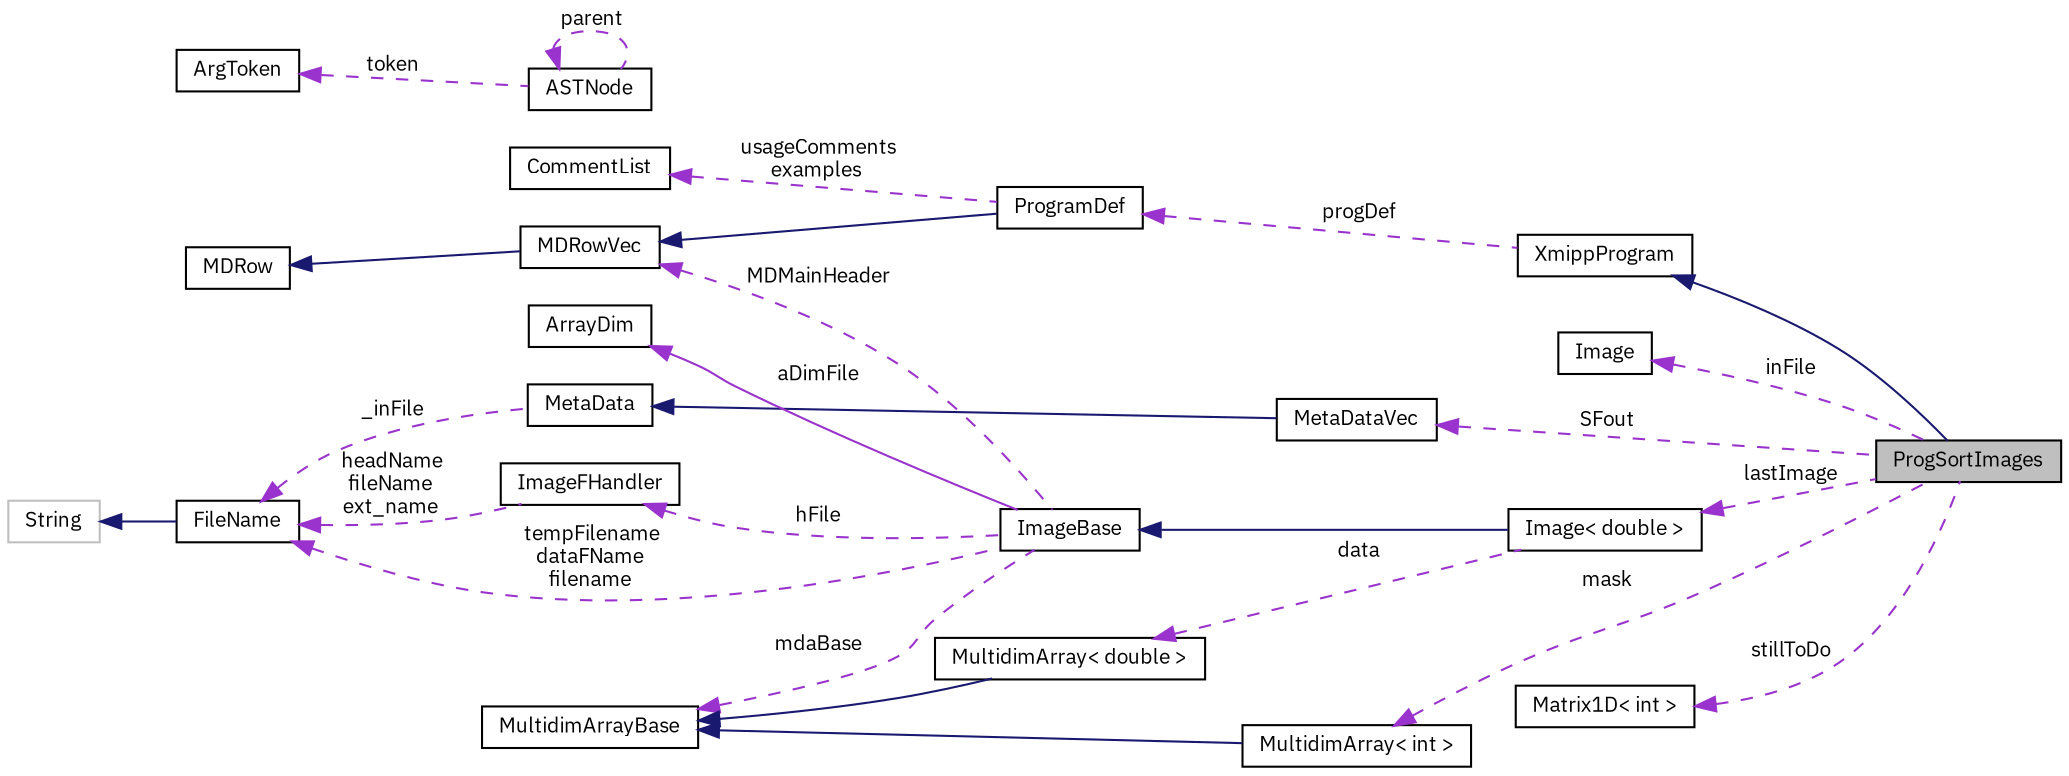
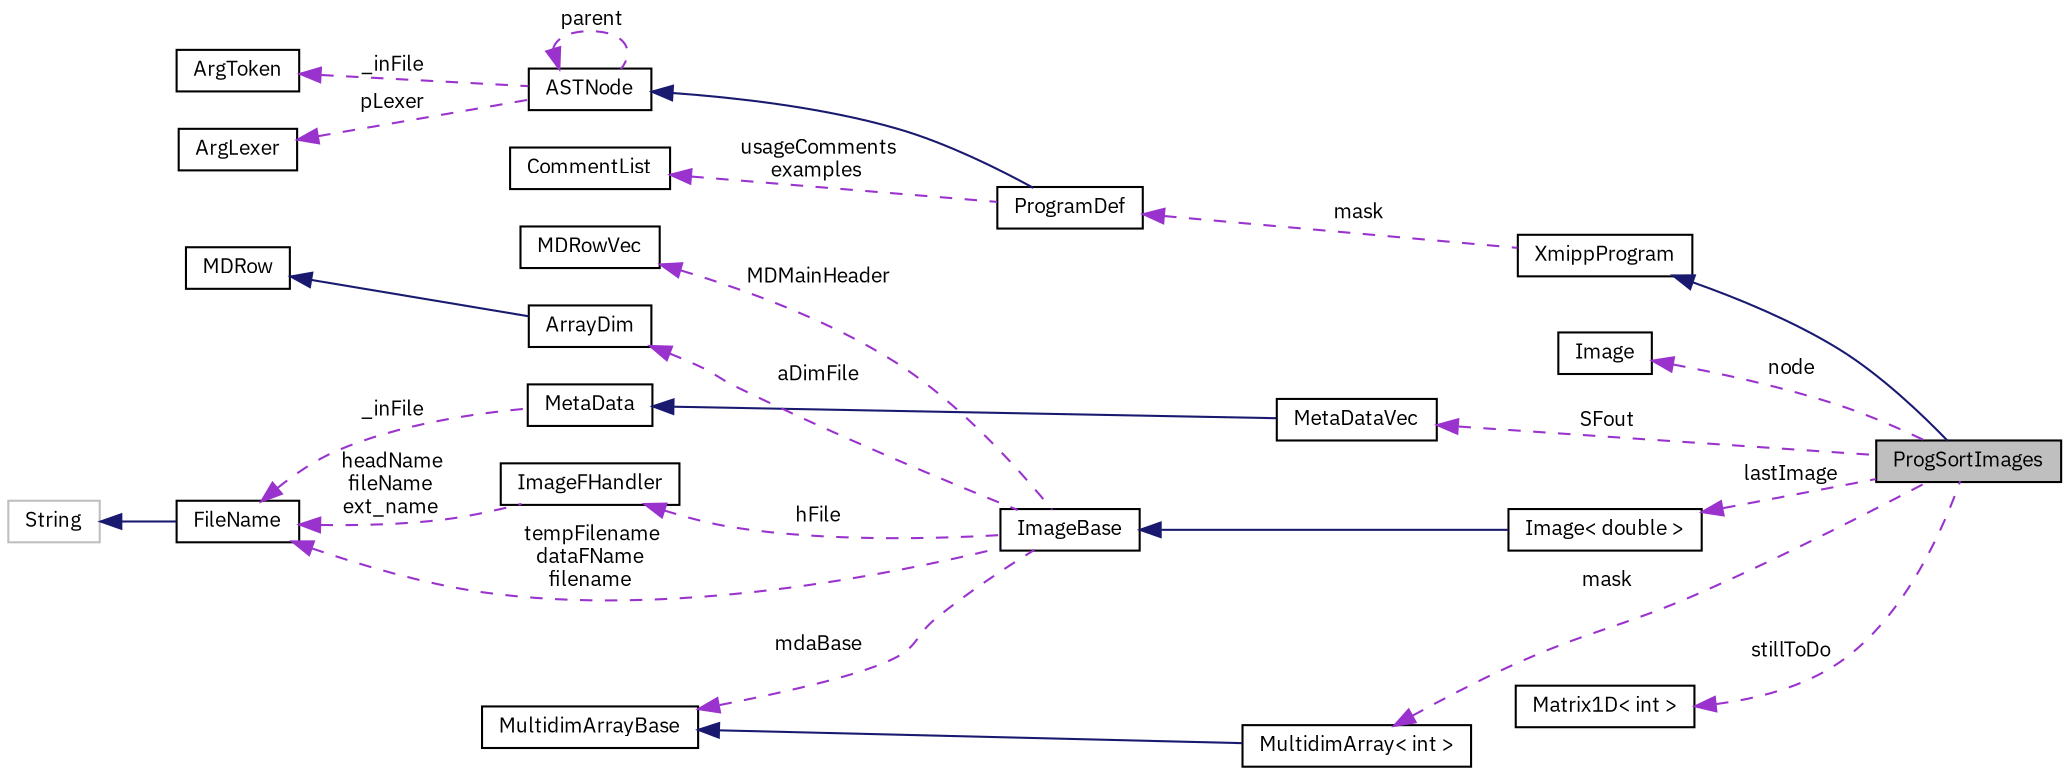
edge "ASTNode" -> "ArgToken": label " token" -> " _inFile"
node "ArgLexer": added
edge "XmippProgram" -> "ProgramDef": label " progDef" -> " mask"
edge "ProgramDef" -> "MDRowVec": now "ProgramDef" -> "ASTNode"
edge "MDRowVec" -> "MDRow": now "ArrayDim" -> "MDRow"
edge "ProgSortImages" -> "Image": label " inFile" -> " node"
edge "ImageBase" -> "ArrayDim": style solid -> dashed
node "MultidimArray< double >": removed
